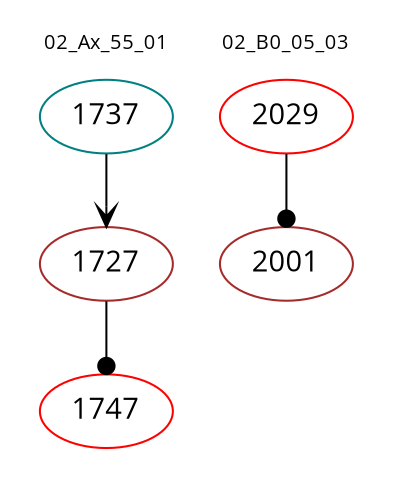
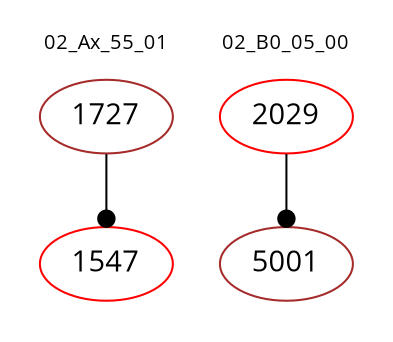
cluster "02_B0_05_03": label "02_B0_05_03" -> "02_B0_05_00"
node "1737": removed
node "2001": label "2001" -> "5001"
node "1747": label "1747" -> "1547"
